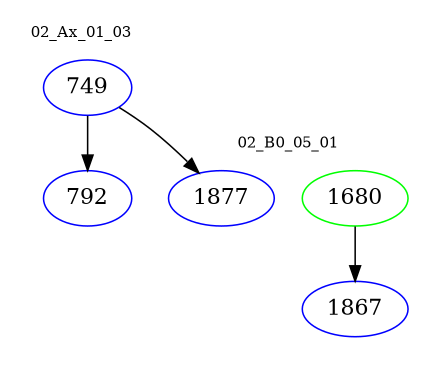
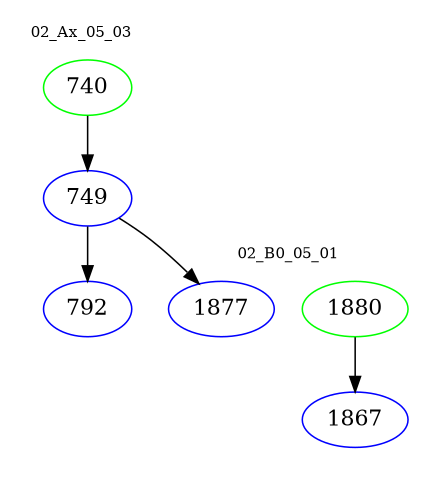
cluster "02_Ax_01_03": label "02_Ax_01_03" -> "02_Ax_05_03"
node "740": added
node "1680": label "1680" -> "1880"
